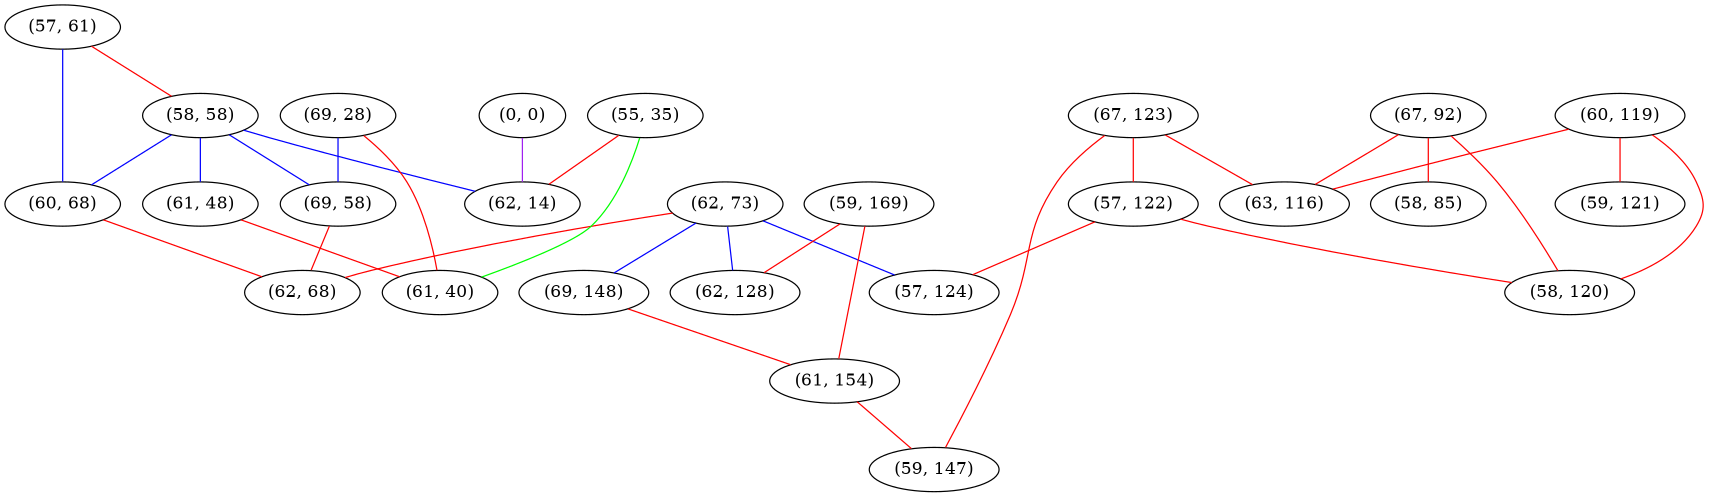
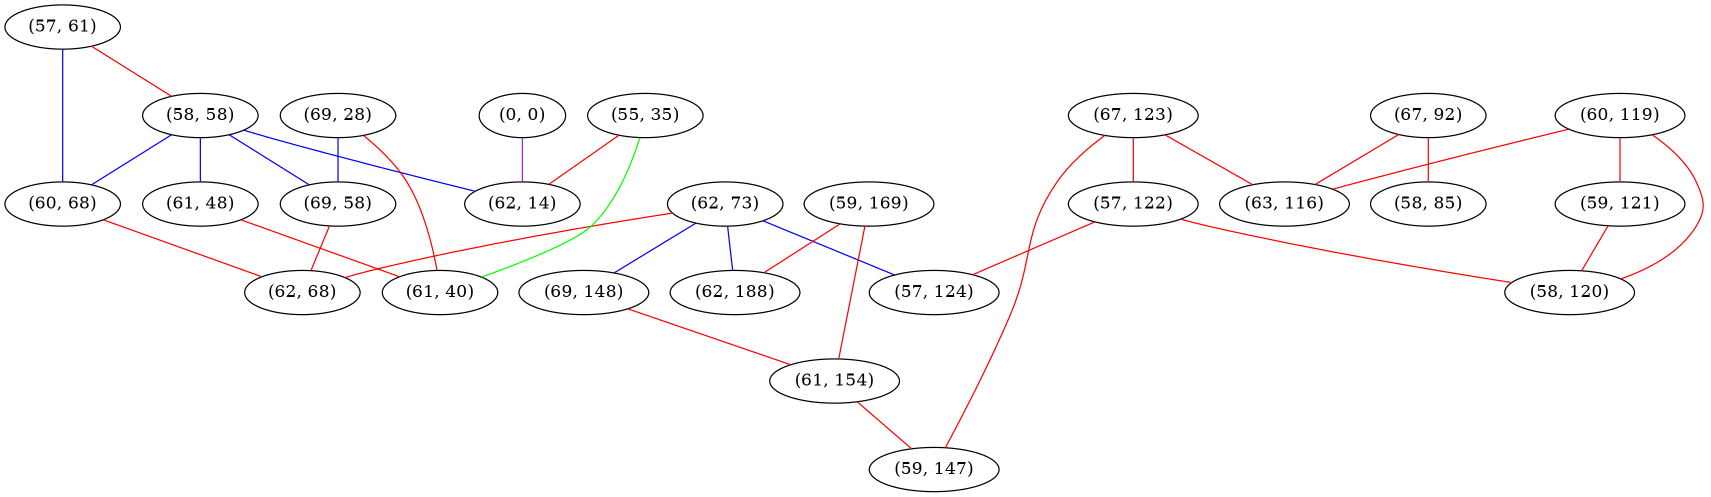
edge "(67, 92)" -- "(58, 120)": now "(59, 121)" -- "(58, 120)"
node "(62, 128)": label "(62, 128)" -> "(62, 188)"
